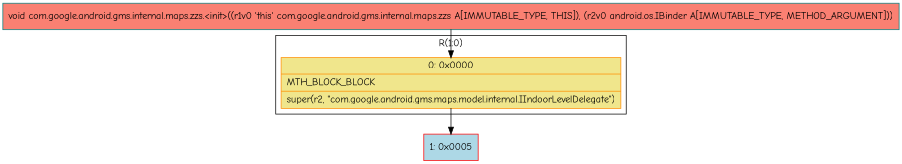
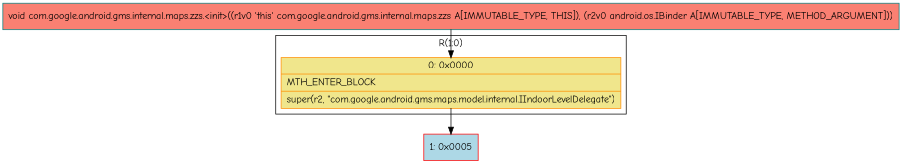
node "0: 0x0000": text "MTH_BLOCK_BLOCK" -> "MTH_ENTER_BLOCK"
